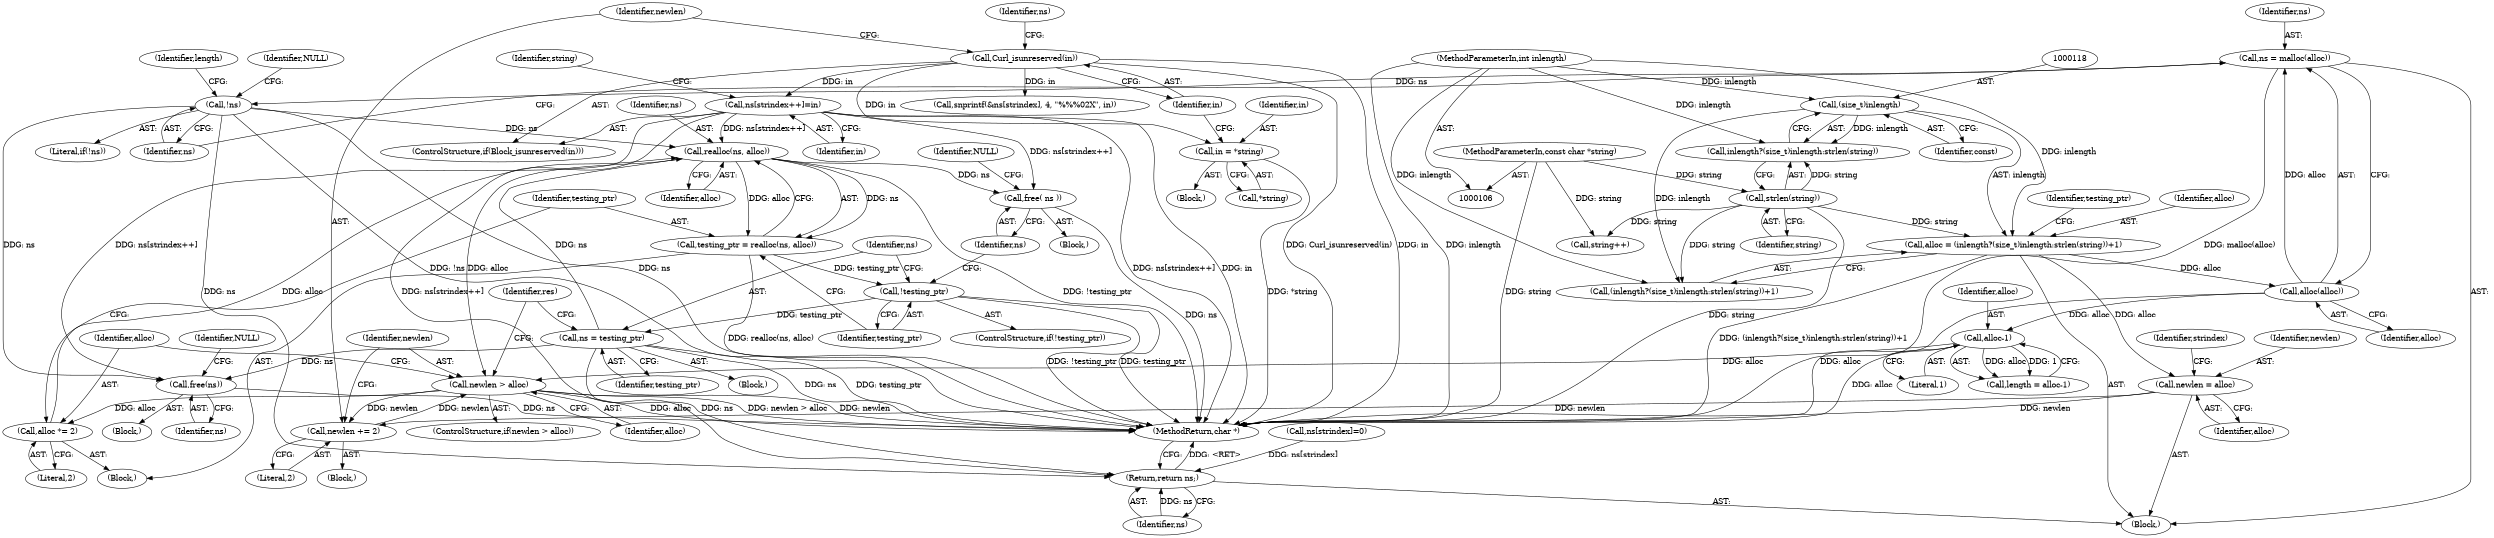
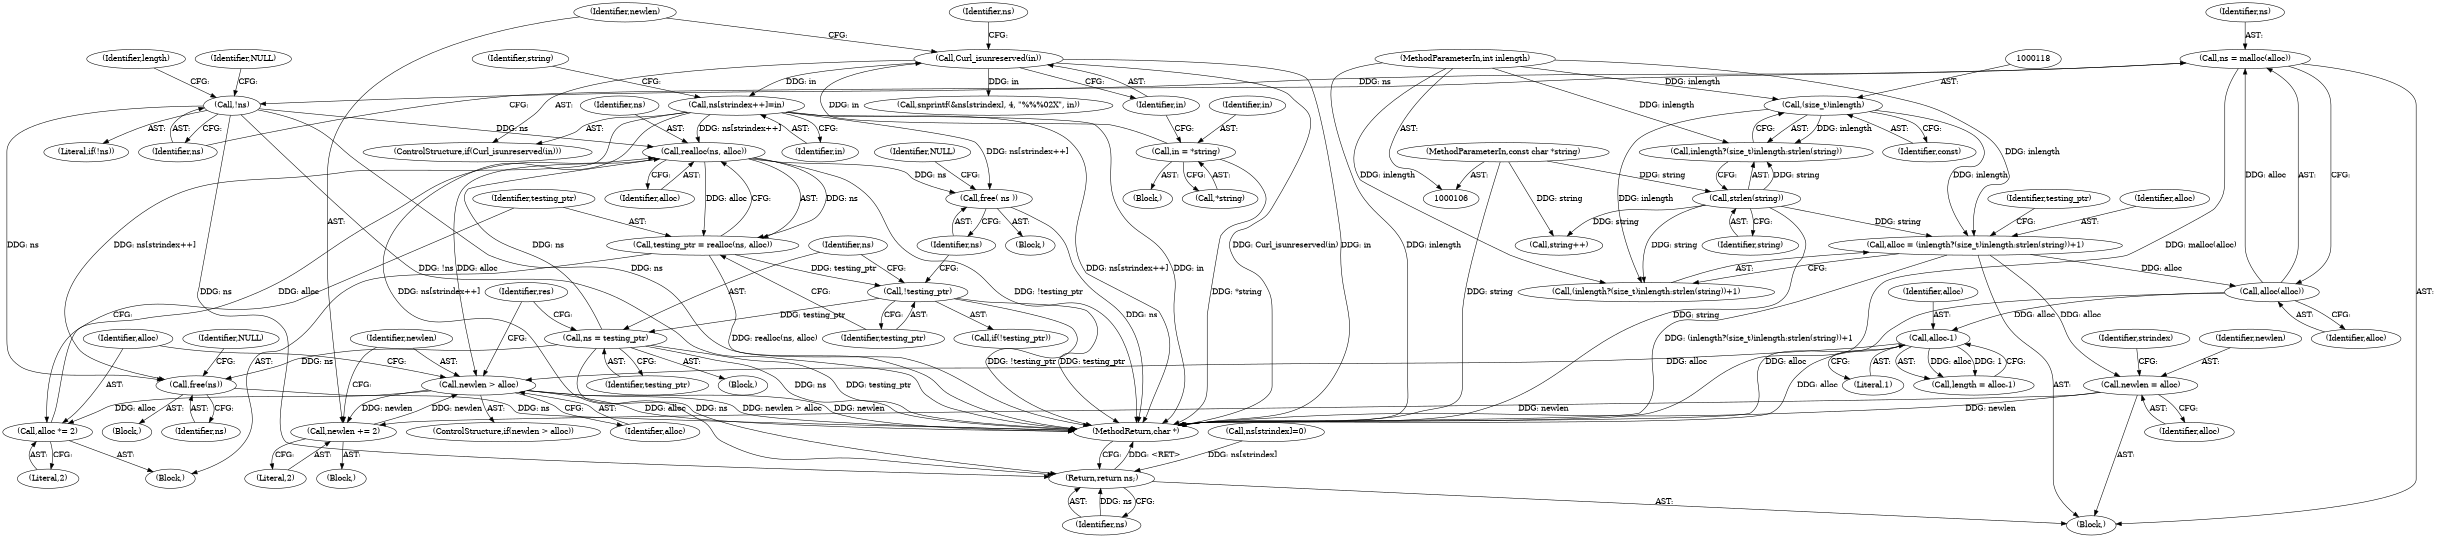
edge "(Call,Curl_isunreserved(in))" -> "(Call,in = *string)": reversed
node "(ControlStructure,if(Block_isunreserved(in)))": label "(ControlStructure,if(Block_isunreserved(in)))" -> "(ControlStructure,if(Curl_isunreserved(in)))"
edge "(Call,(size_t)inlength)" -> "(Call,alloc = (inlength?(size_t)inlength:strlen(string))+1)": label "AST: inlength" -> "DDG: inlength"
node "(ControlStructure,if(!testing_ptr))": label "(ControlStructure,if(!testing_ptr))" -> "(Call,if(!testing_ptr))"
